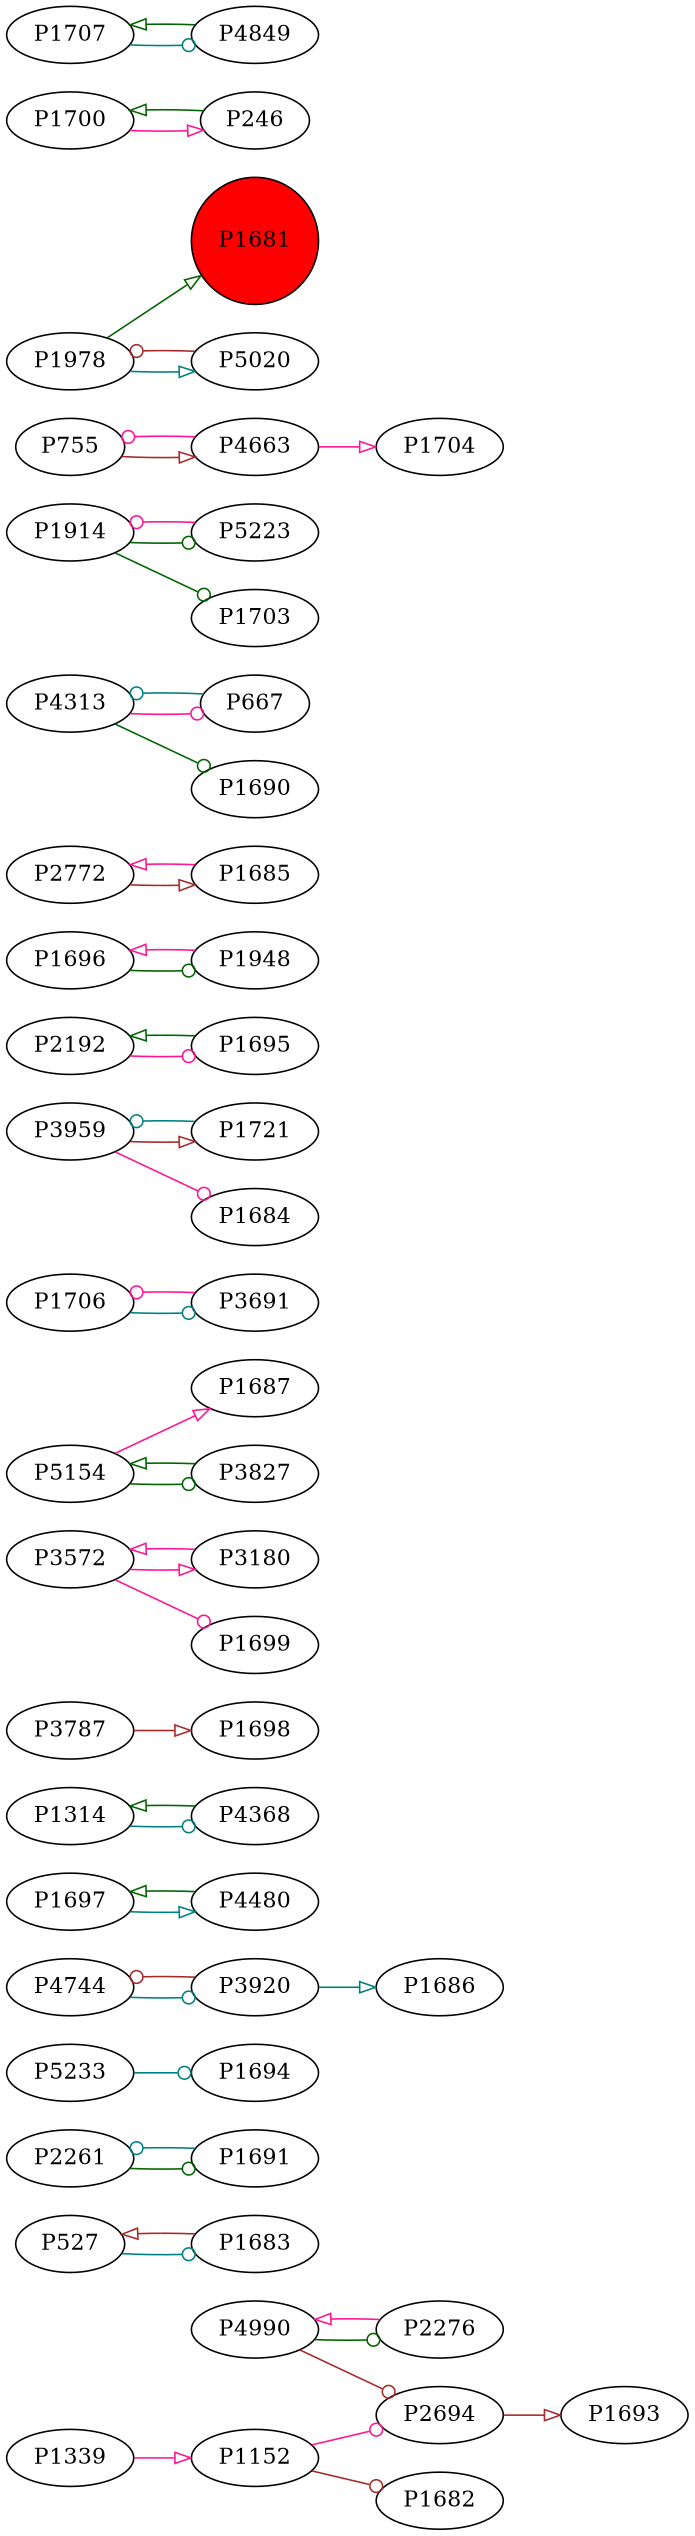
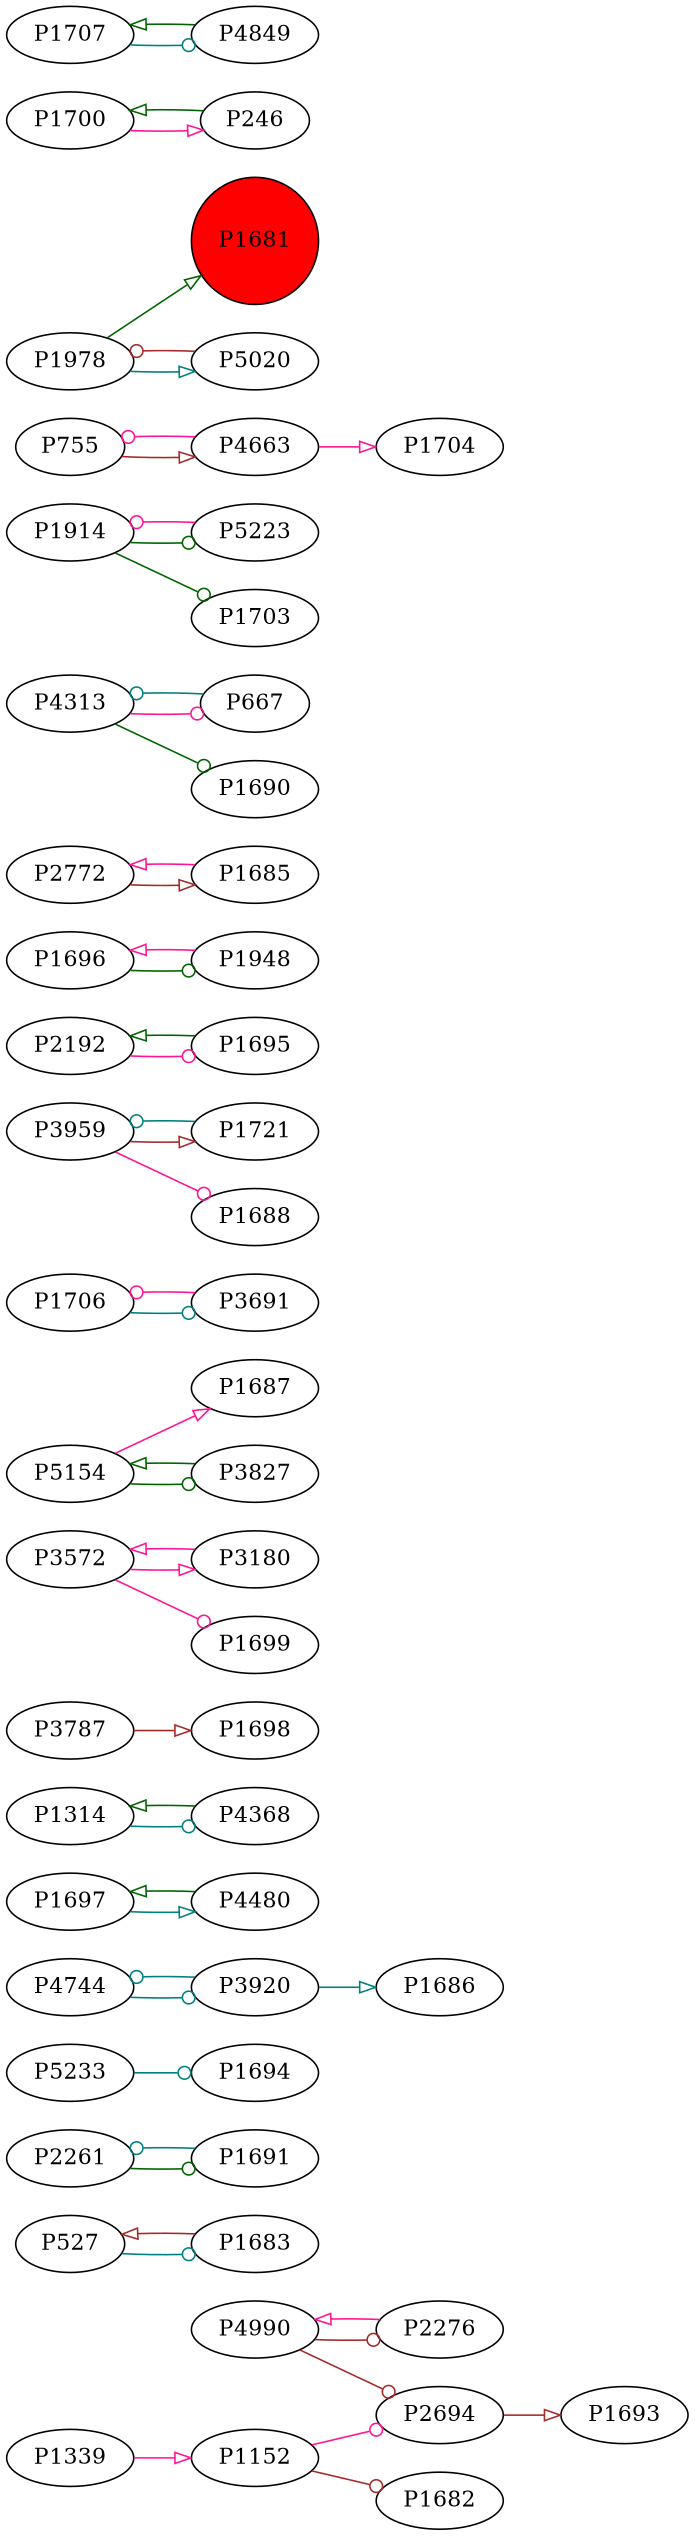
node "P1684": label "P1684" -> "P1688"
edge "P3920" -> "P4744": color brown -> teal
edge "P4990" -> "P2276": color darkgreen -> brown
